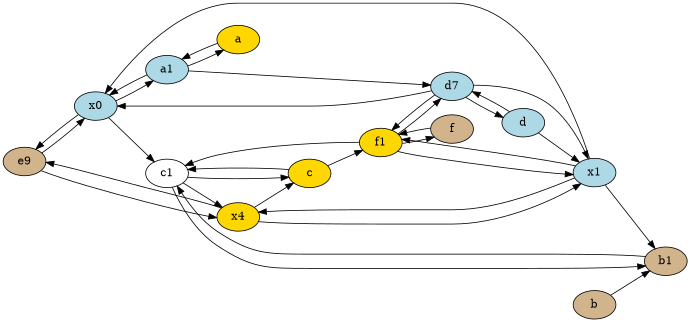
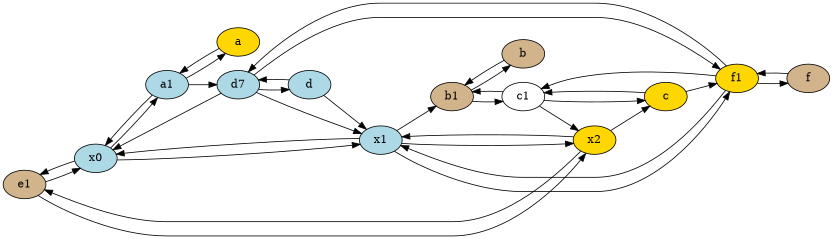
edge "b1" -> "b": added
edge "x0" -> "c1": now "x0" -> "x1"
node "e9": label "e9" -> "e1"
node "x4": label "x4" -> "x2"
